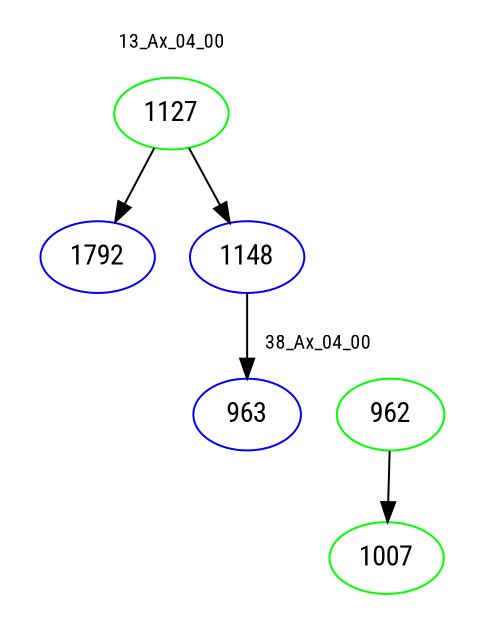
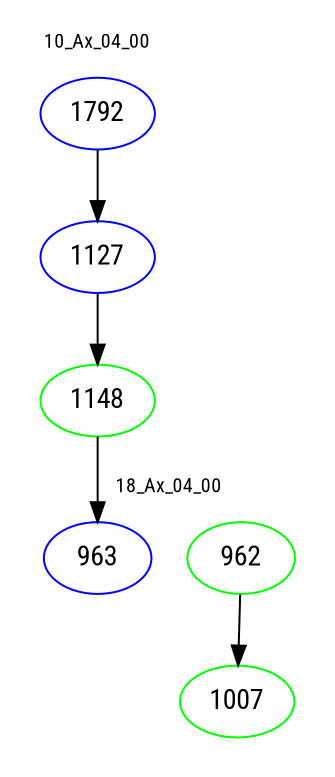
cluster "13_Ax_04_00": label "13_Ax_04_00" -> "10_Ax_04_00"
node "1127": color green -> blue
edge "1127" -> "1792": reversed
node "1148": color blue -> green
cluster "38_Ax_04_00": label "38_Ax_04_00" -> "18_Ax_04_00"
